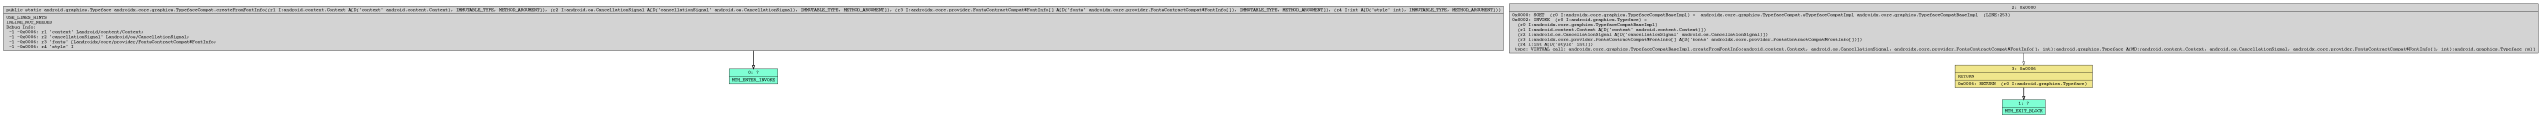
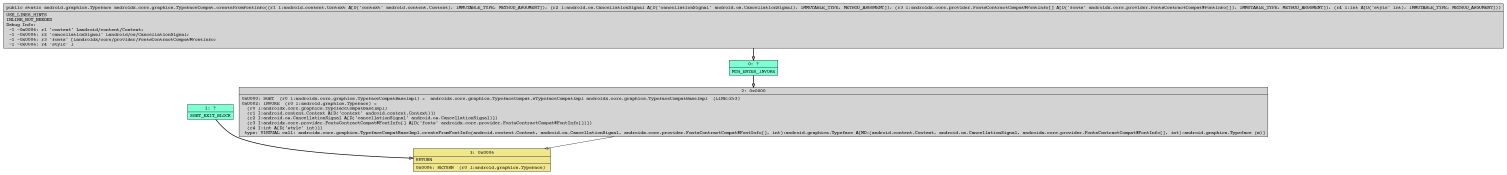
edge "0: ?" -> "2: 0x0000": added
edge "3: 0x0006" -> "1: ?": reversed
node "1: ?": text "MTH_EXIT_BLOCK" -> "SGET_EXIT_BLOCK"
